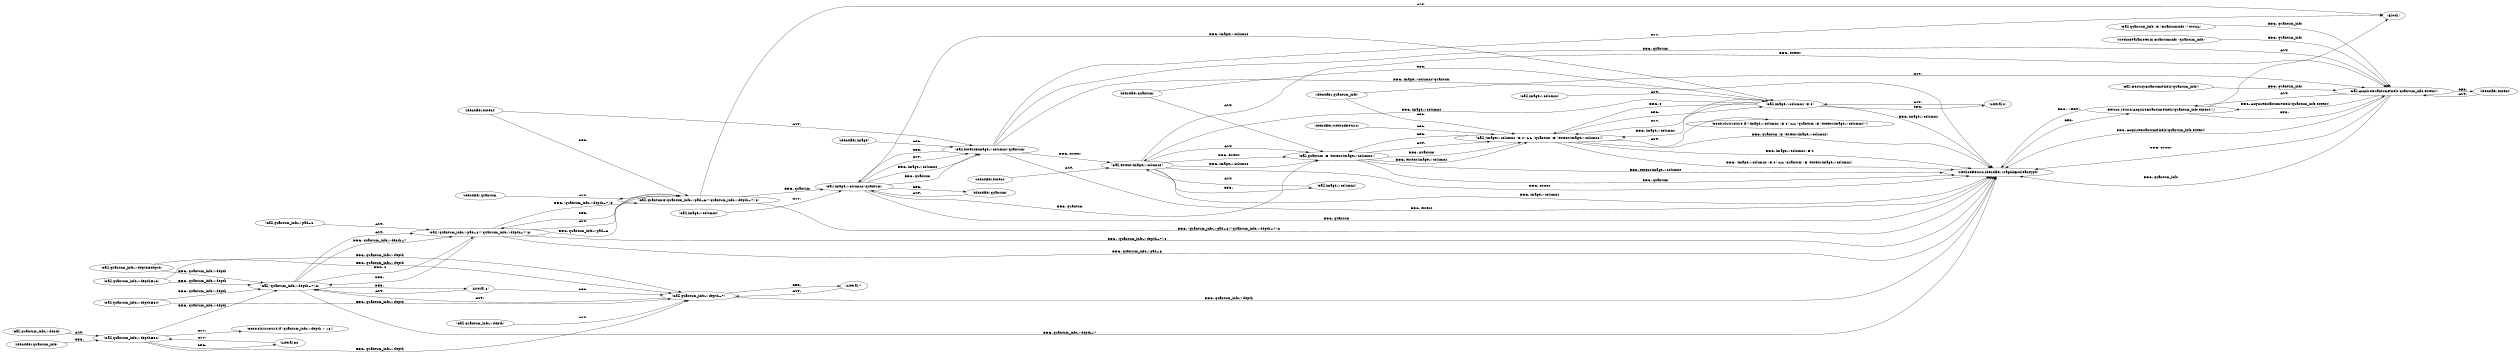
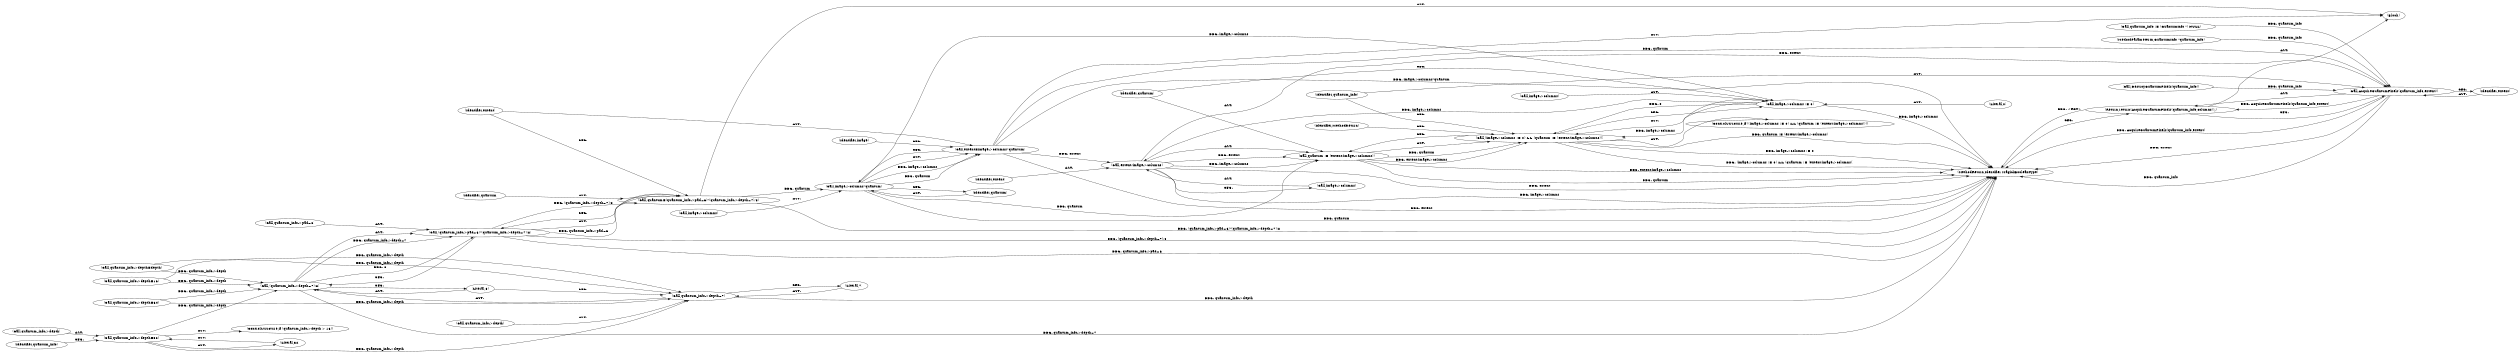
edge "(Call,image->columns != 0)" -> "(Literal,0)": removed, label "CFG:"
node "(Return,return(AcquireQuantumPixels(quantum_info,extent));)": label "(Return,return(AcquireQuantumPixels(quantum_info,extent));)" -> "(Return,return(AcquireQuantumPixels(quantum_info,columns));)"
edge "(Call,quantum_info->depth=32)" -> "(Literal,32)": label "CFG: " -> "AST: "
